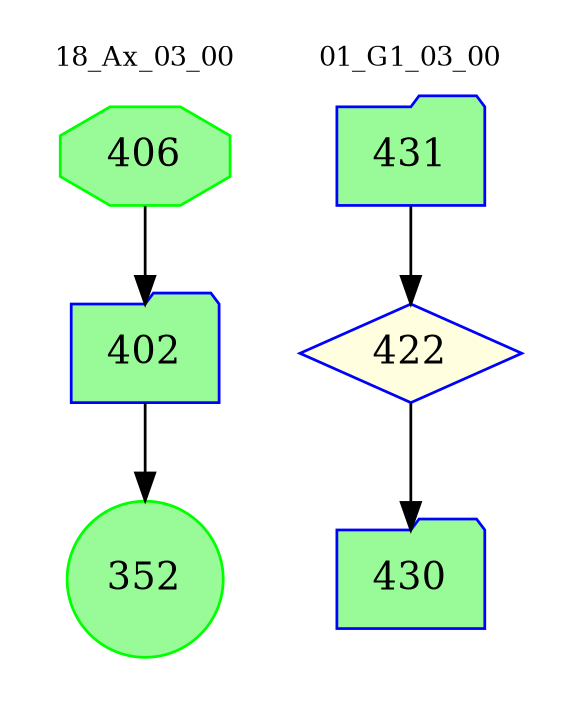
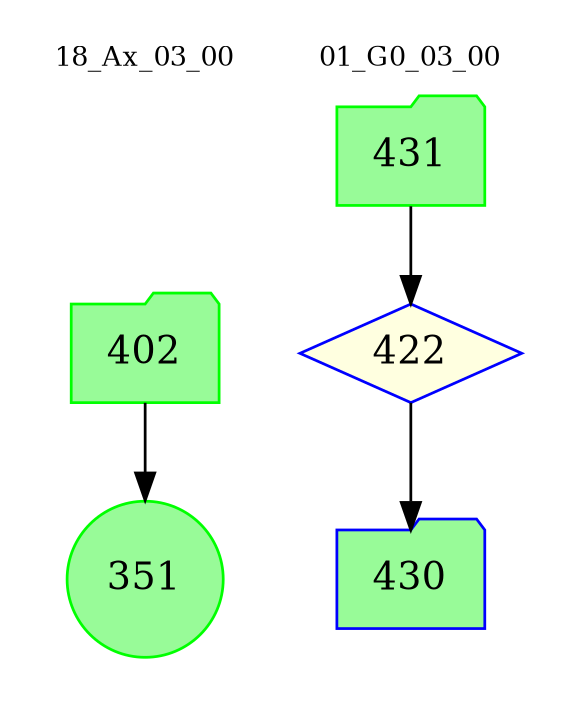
cluster "01_G1_03_00": label "01_G1_03_00" -> "01_G0_03_00"
node "406": removed
node "431": color blue -> green
node "402": color blue -> green
node "352": label "352" -> "351"
